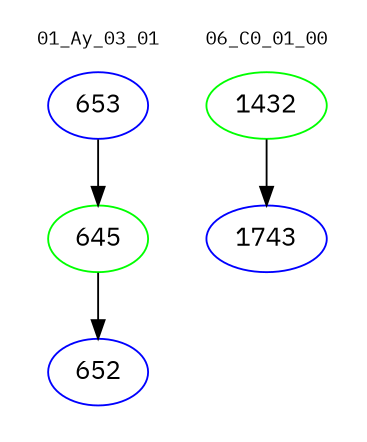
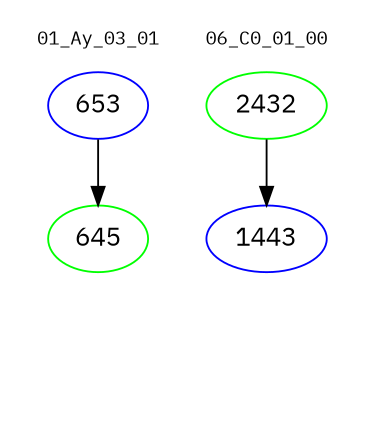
node "1432": label "1432" -> "2432"
node "1743": label "1743" -> "1443"
node "652": removed
